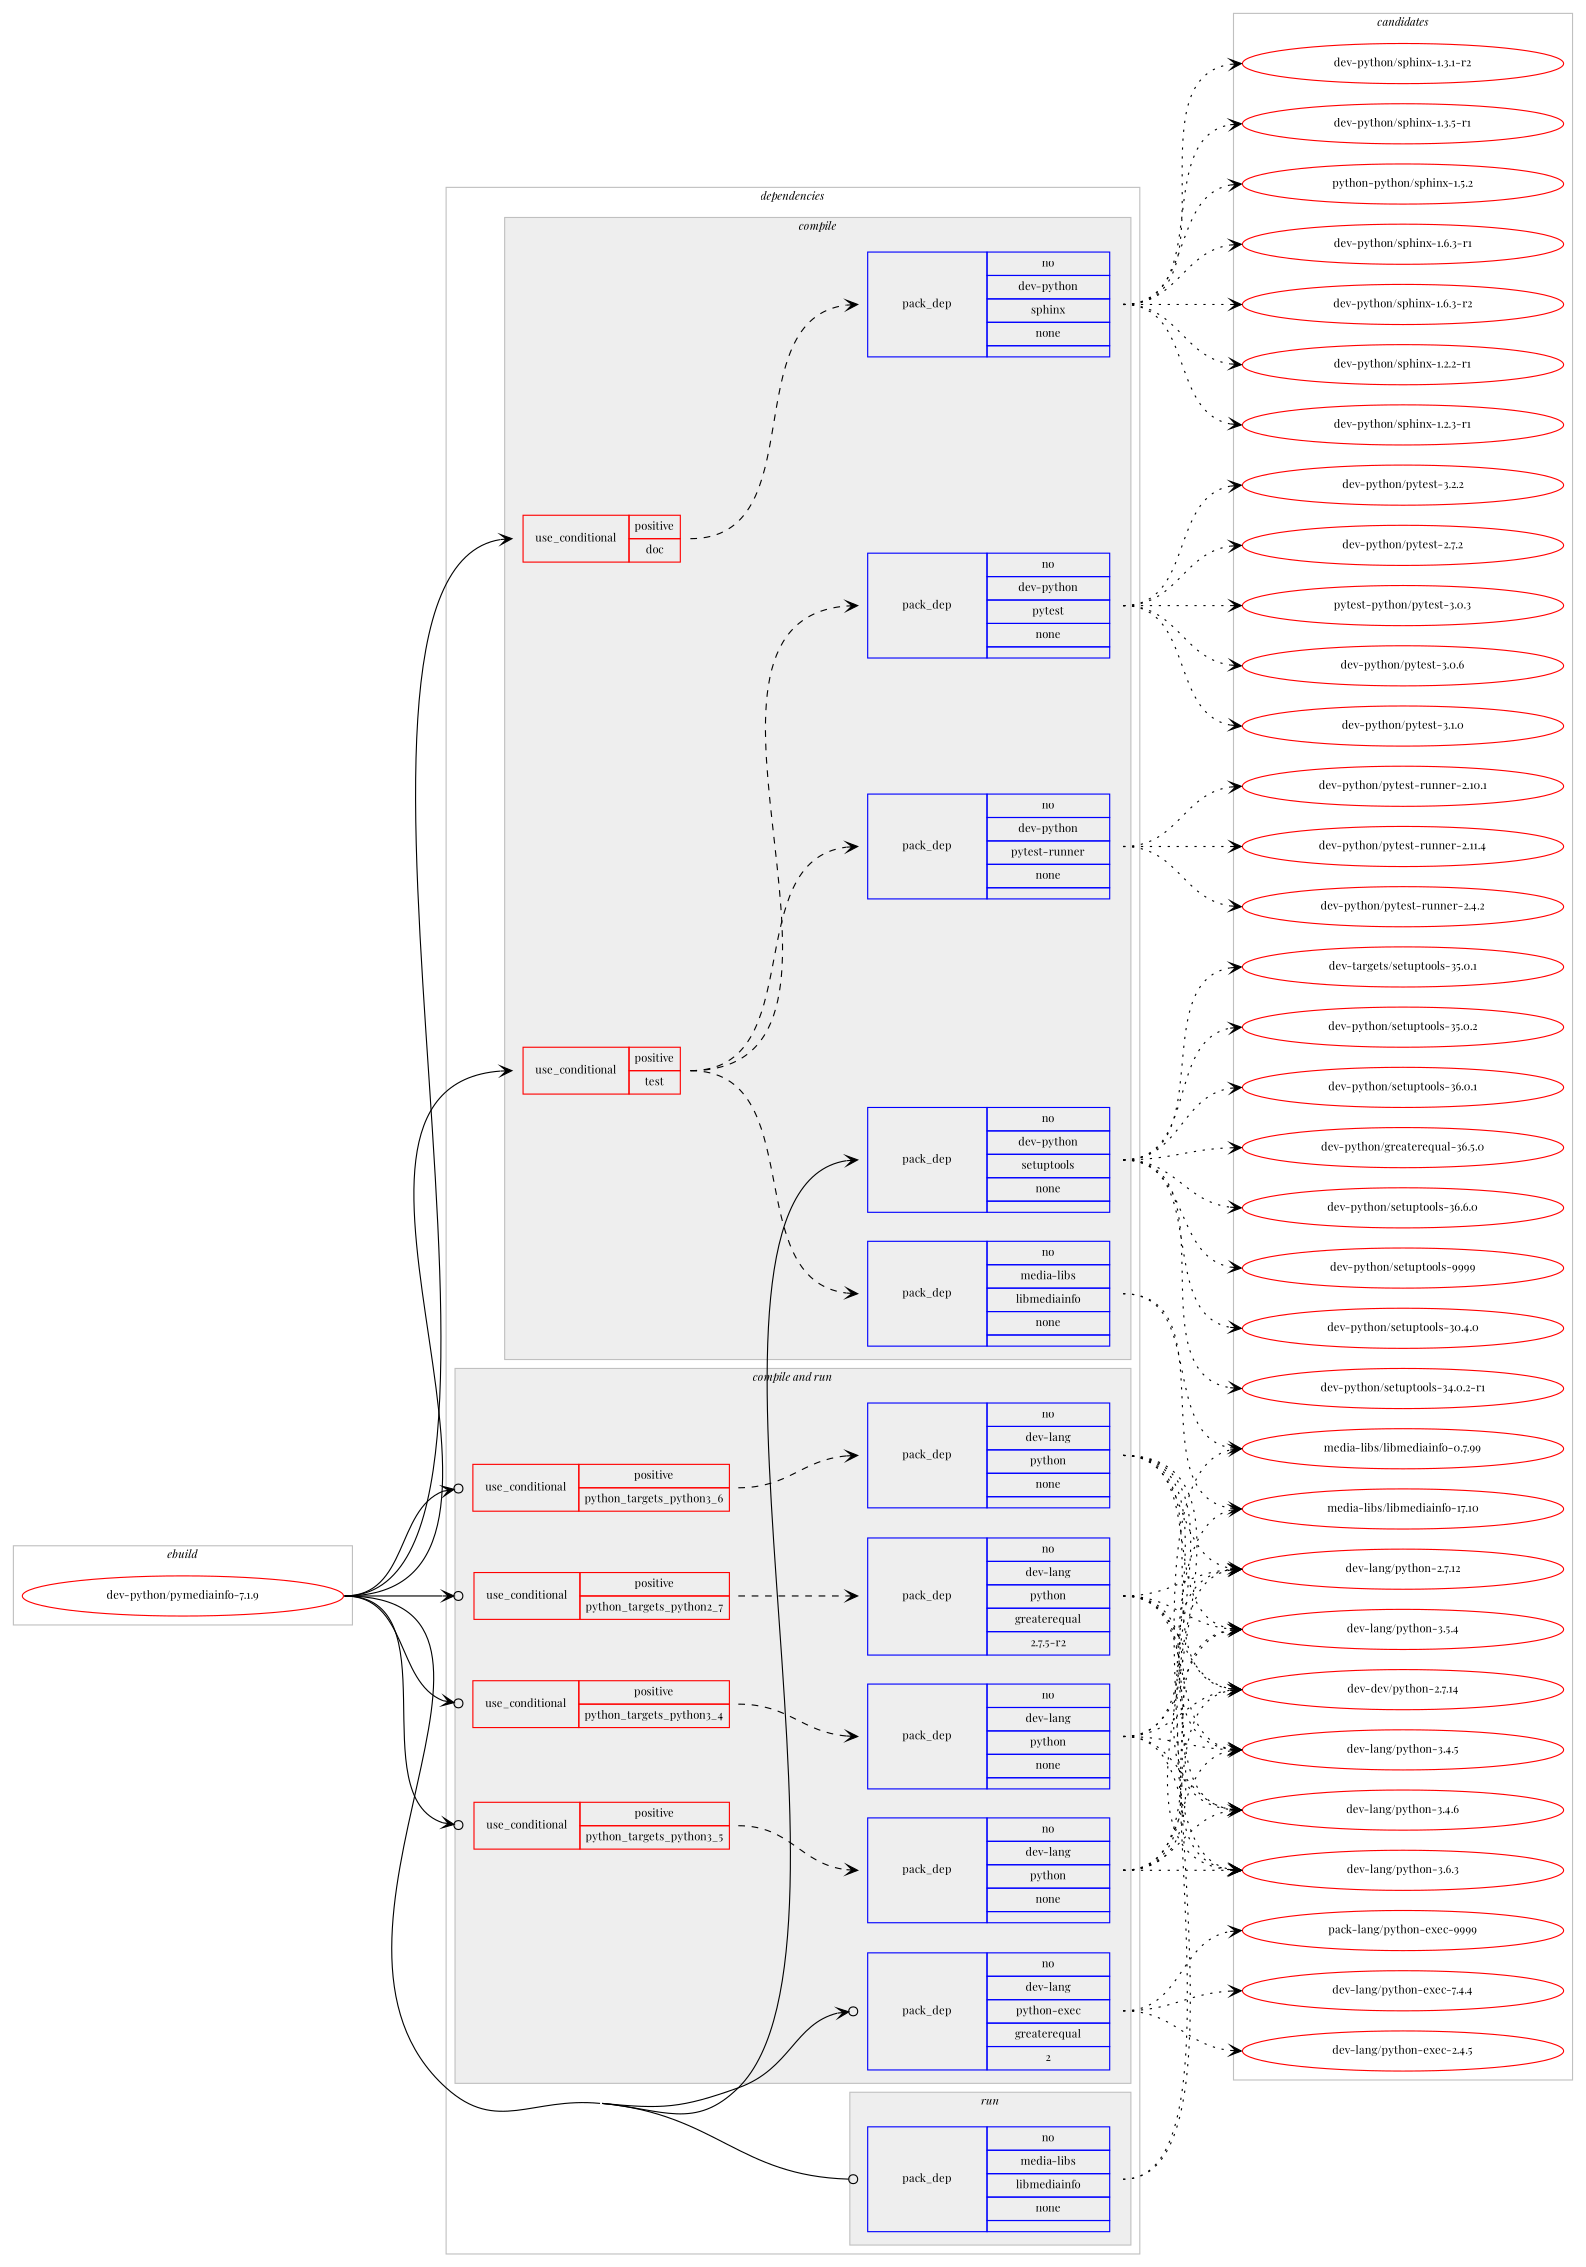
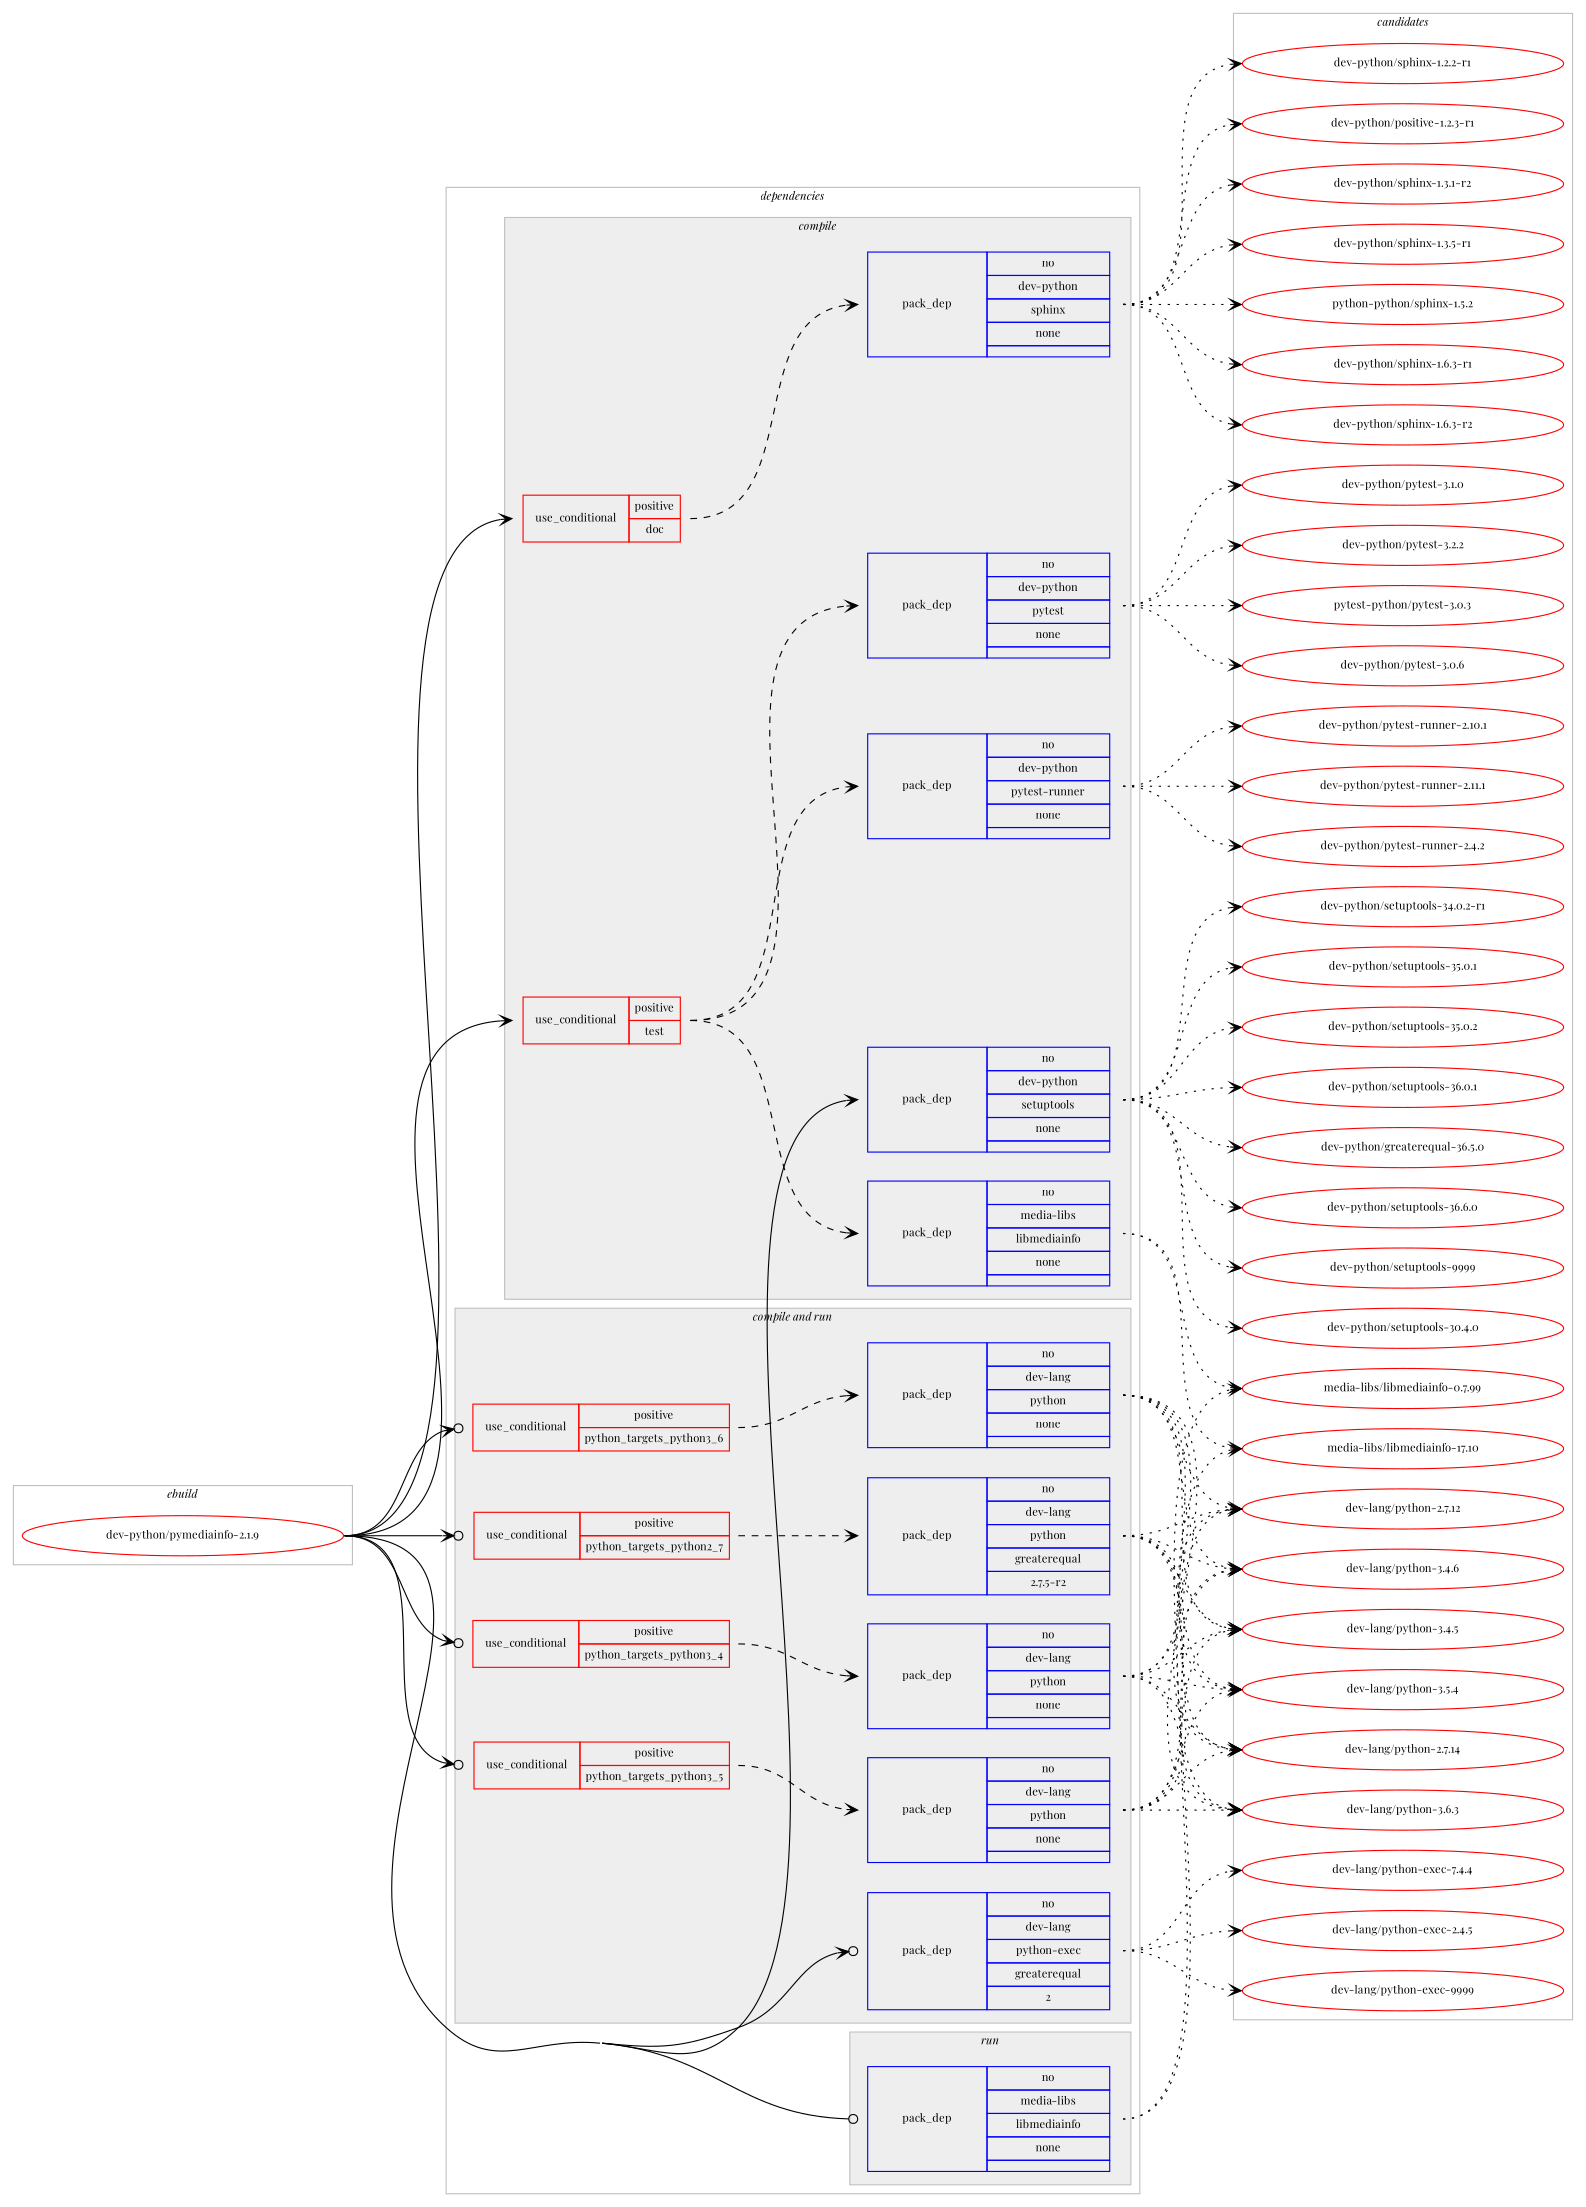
node "dev-python/sphinx-1.2.3-r1": label "dev-python/sphinx-1.2.3-r1" -> "dev-python/positive-1.2.3-r1"
node "dev-python/pytest-2.7.2": removed
node "dev-python/pytest-runner-2.11.4": label "dev-python/pytest-runner-2.11.4" -> "dev-python/pytest-runner-2.11.1"
node "dev-targets/setuptools-35.0.1": label "dev-targets/setuptools-35.0.1" -> "dev-python/setuptools-35.0.1"
node "dev-python/pymediainfo-7.1.9": label "dev-python/pymediainfo-7.1.9" -> "dev-python/pymediainfo-2.1.9"
node "dev-dev/python-2.7.14": label "dev-dev/python-2.7.14" -> "dev-lang/python-2.7.14"
node "pack-lang/python-exec-9999": label "pack-lang/python-exec-9999" -> "dev-lang/python-exec-9999"
